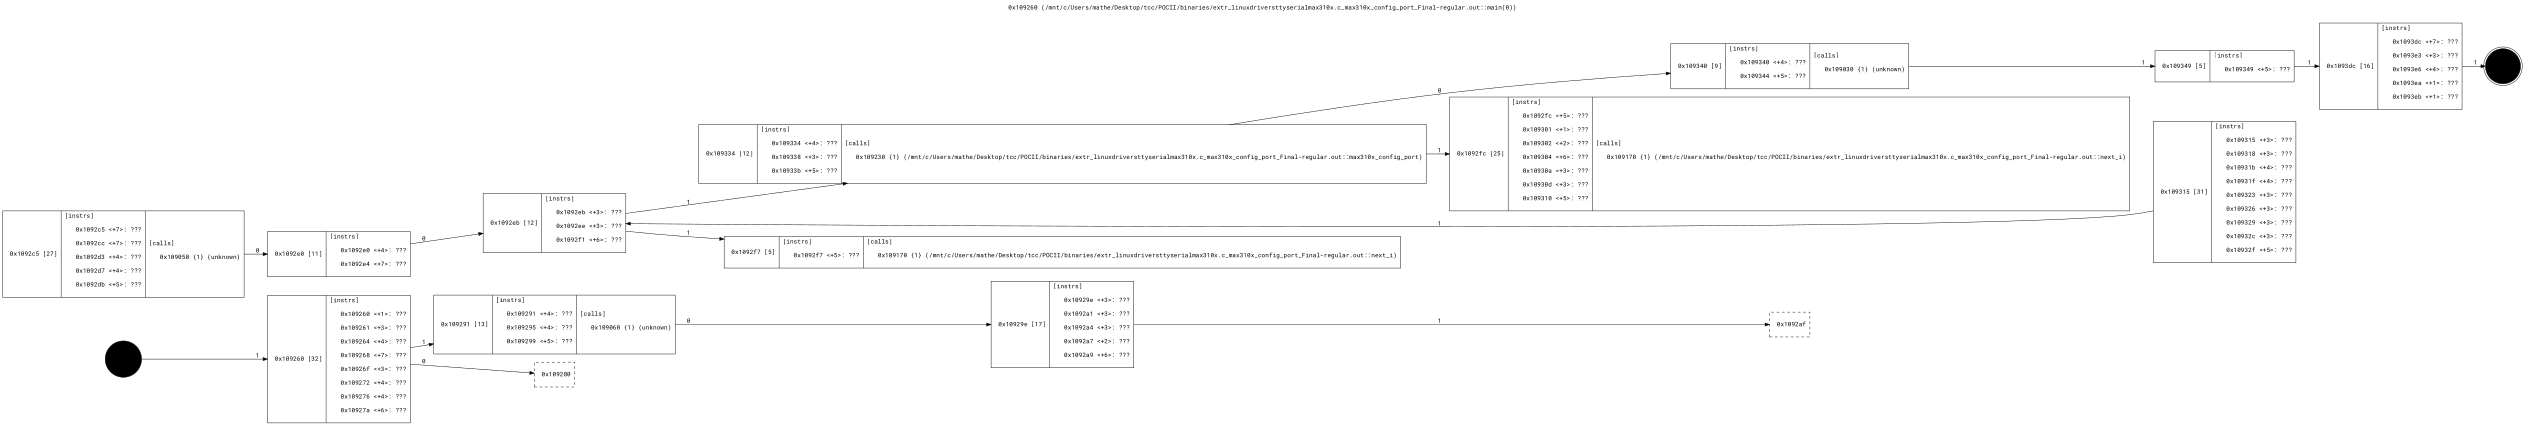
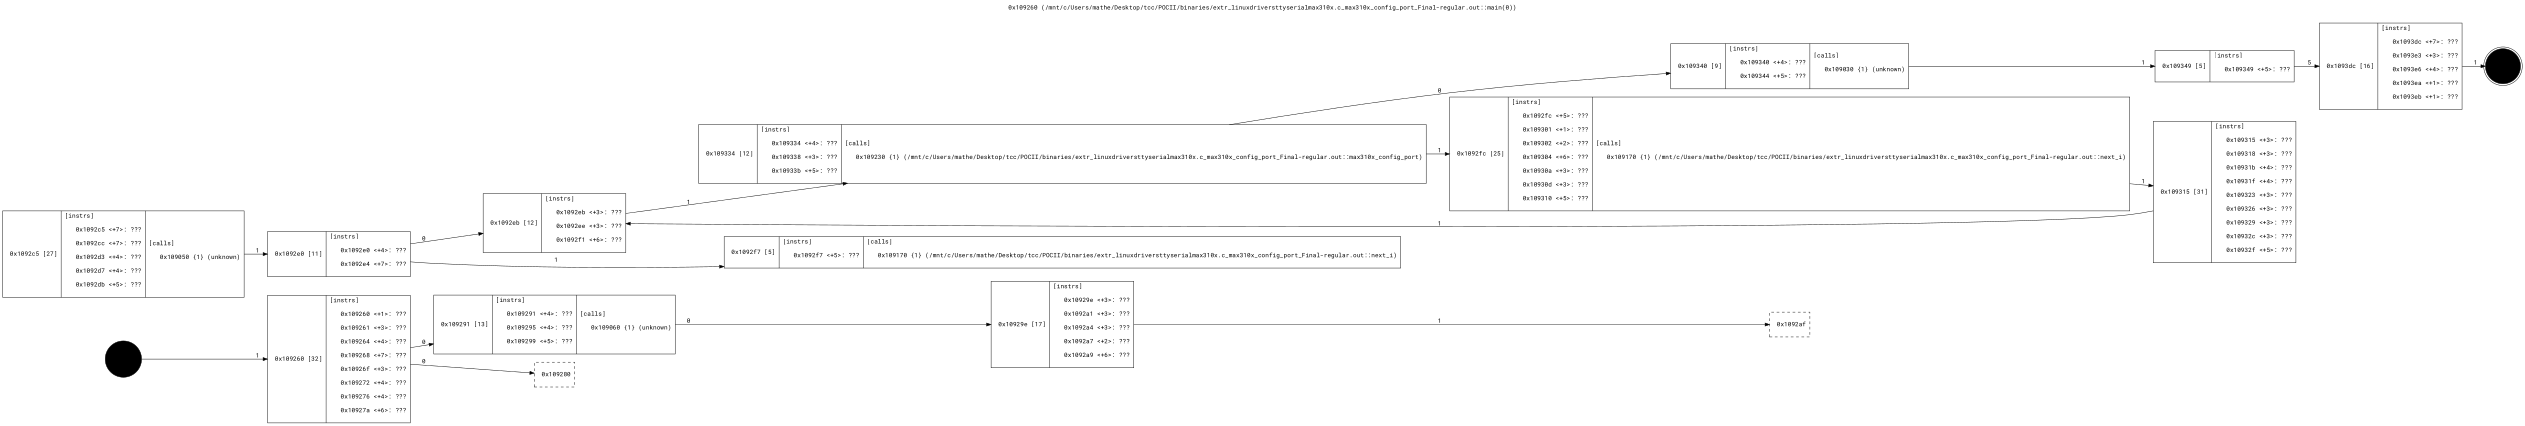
edge "0x109349 [5]" -> "0x1093dc [16]": label " 1" -> " 5"
edge "0x1092fc [25]" -> "0x109315 [31]": added, label "1"
edge "0x1092eb [12]" -> "0x1092f7 [5]": now "0x1092e0 [11]" -> "0x1092f7 [5]"
edge "0x1092c5 [27]" -> "0x1092e0 [11]": label " 0" -> " 1"
edge "0x109260 [32]" -> "0x109291 [13]": label " 1" -> " 0"
